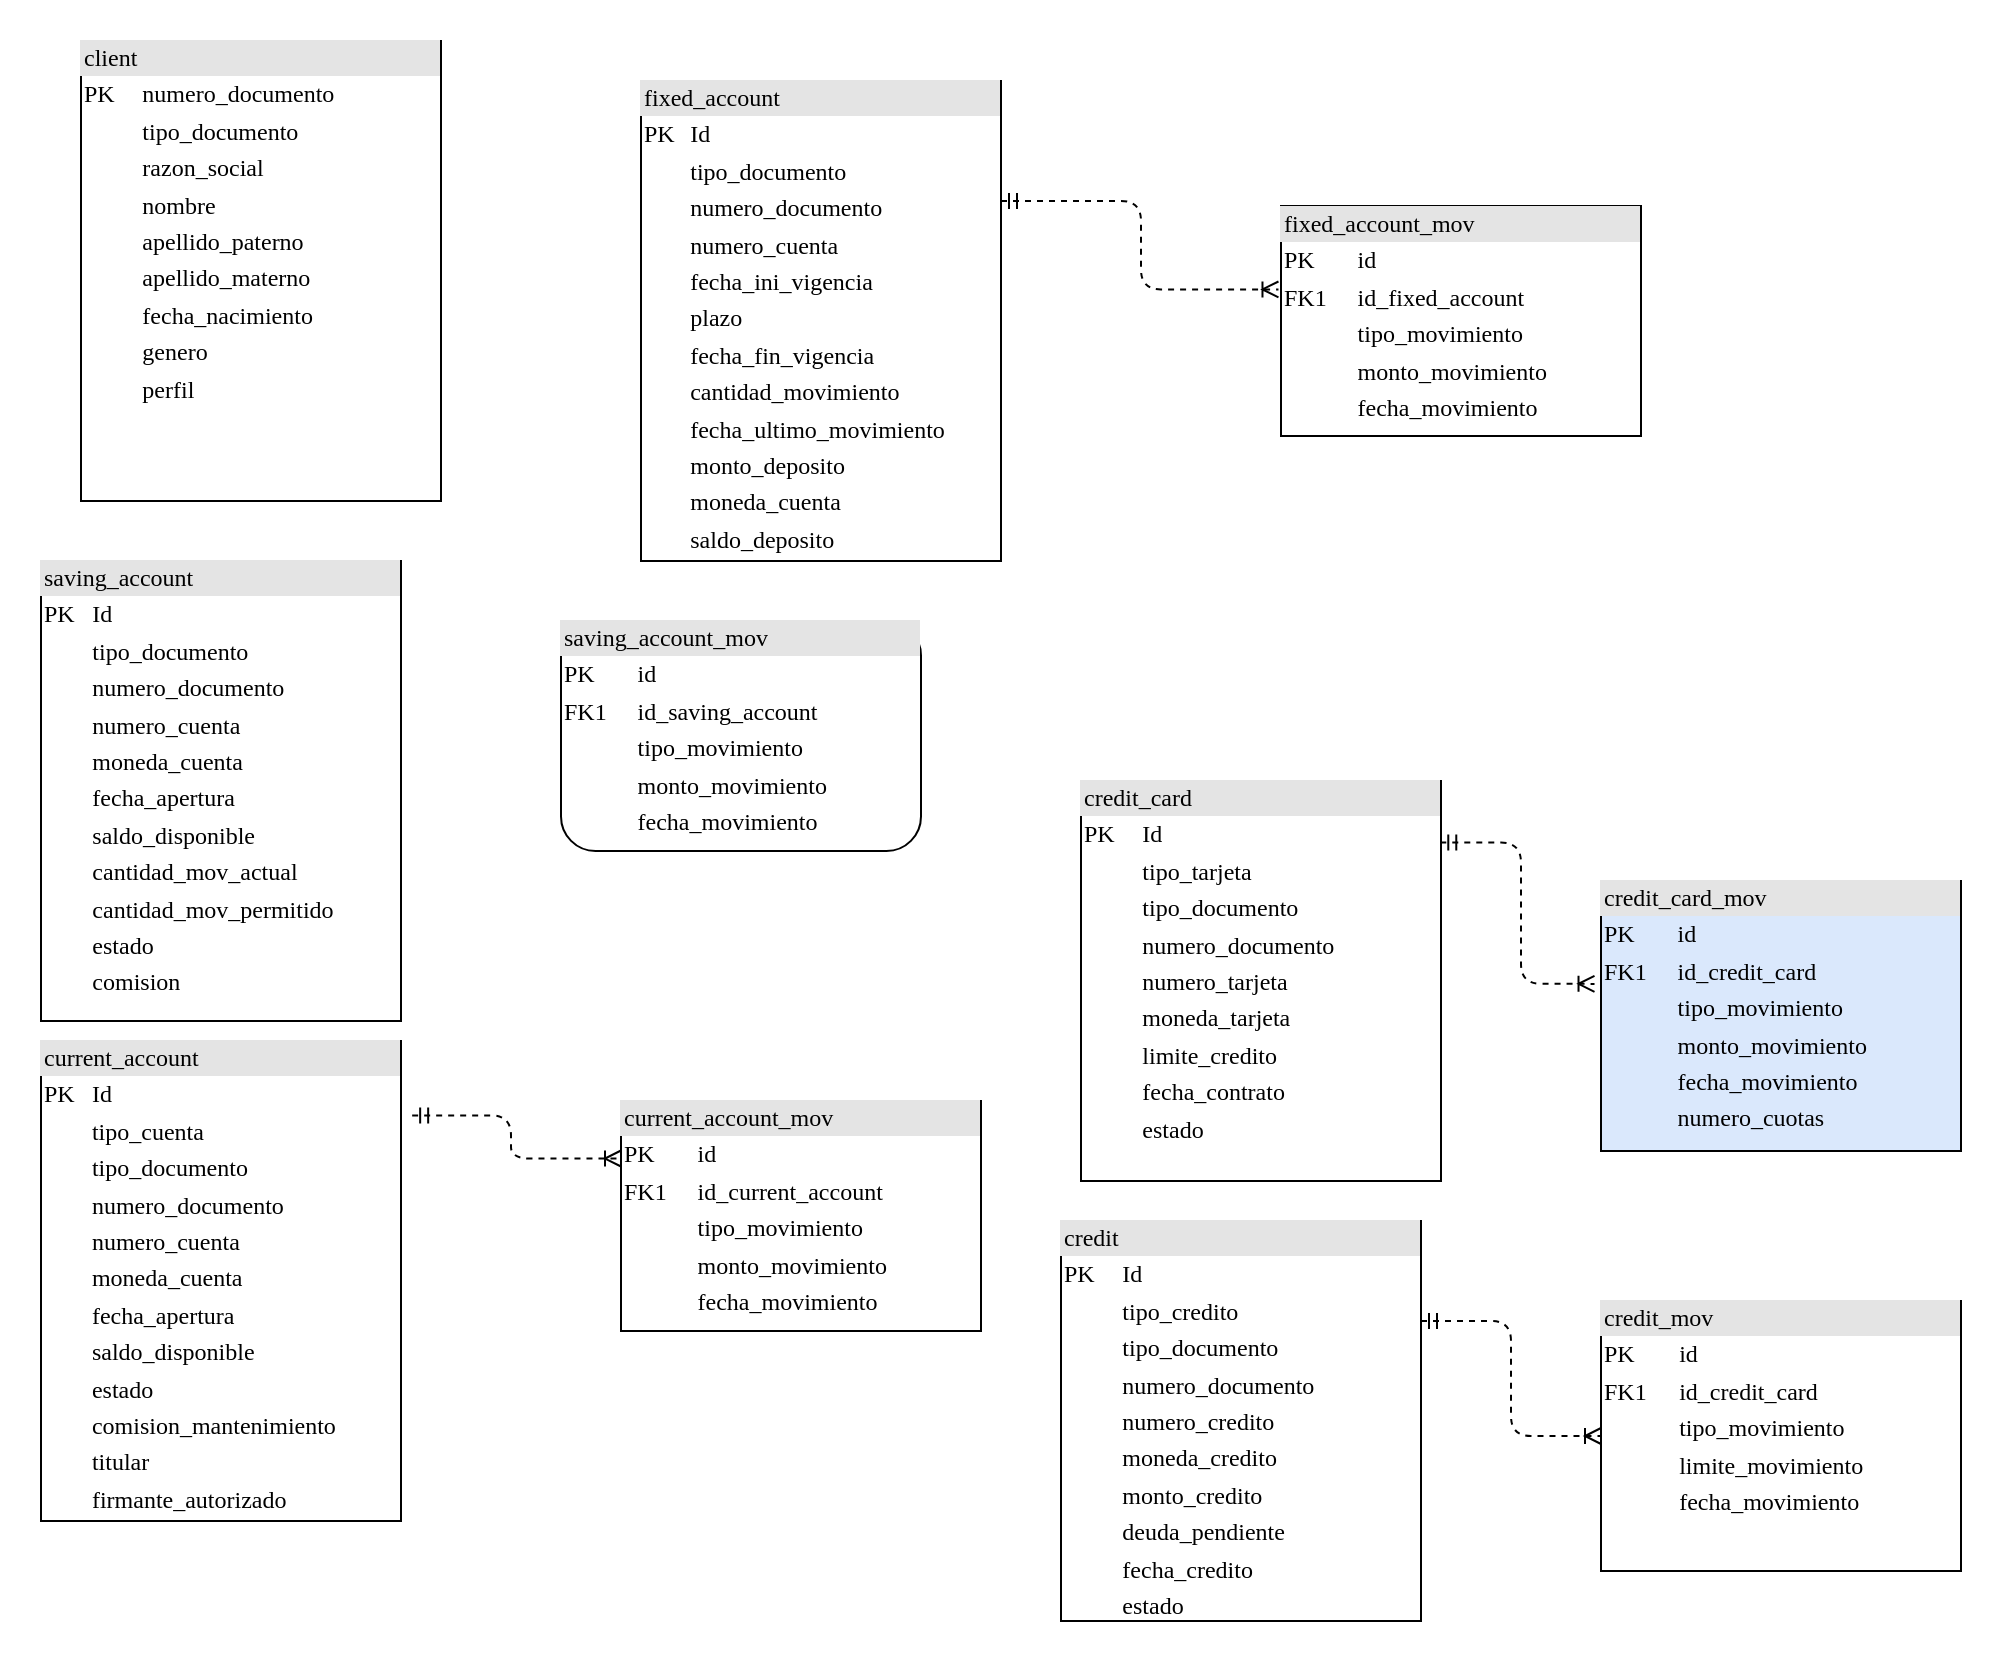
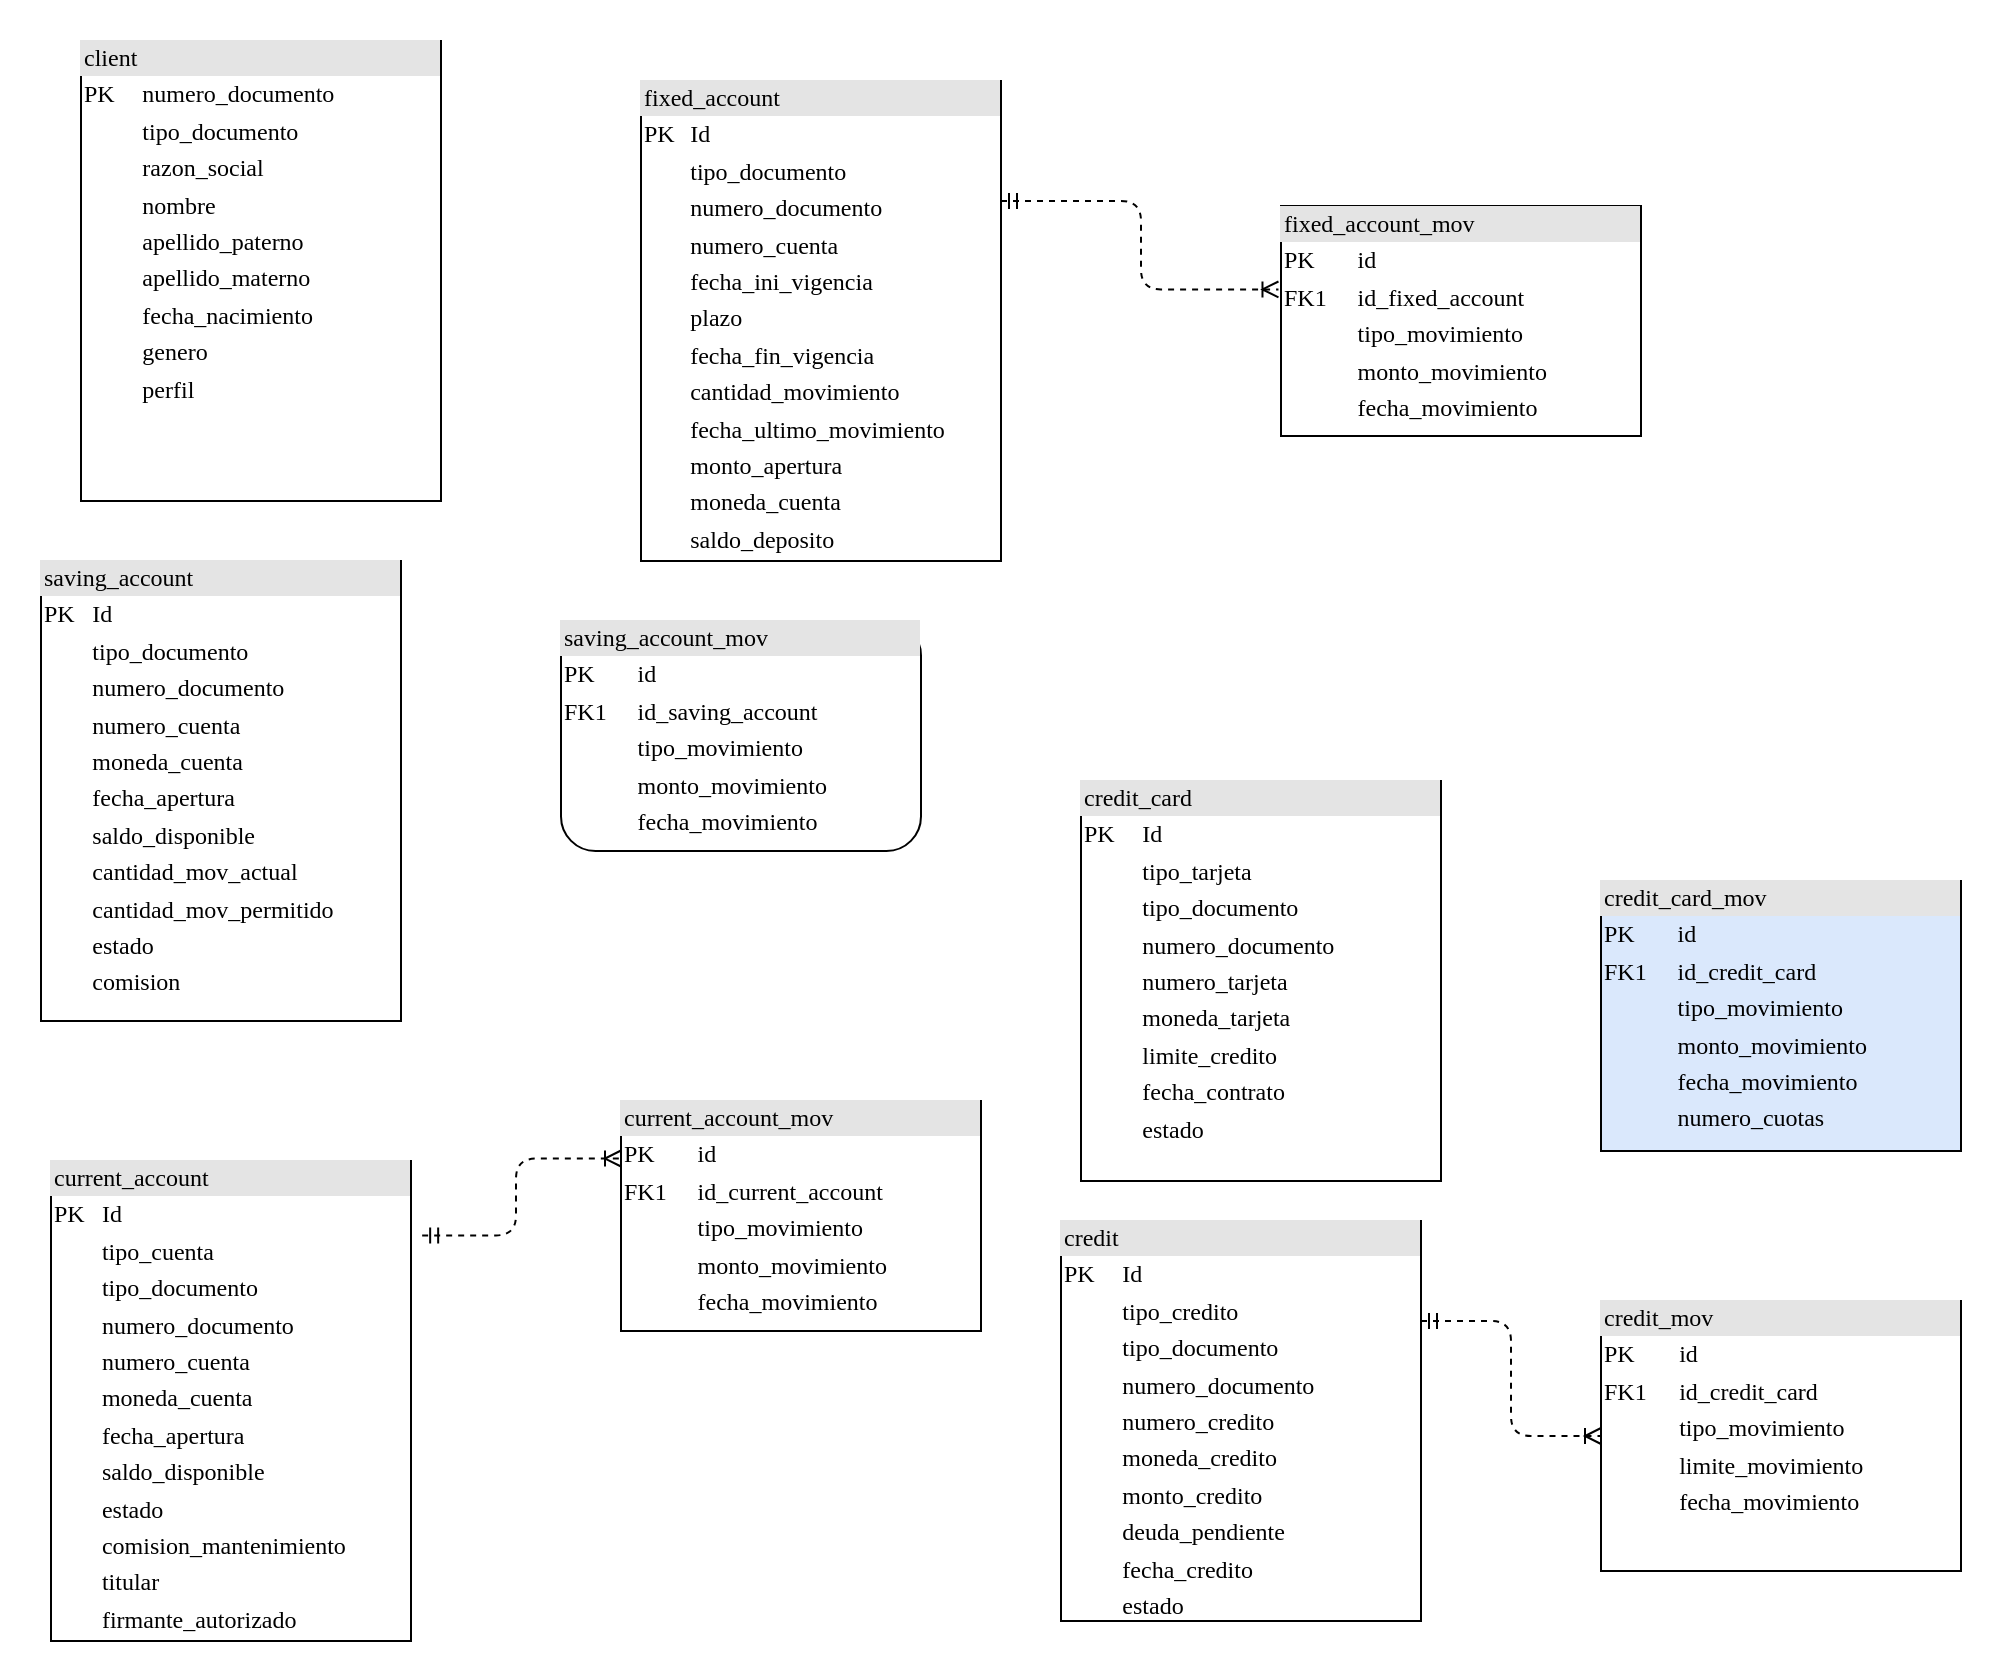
node "fixed_account PK Id tipo_documento numero_documento numero_cuenta fecha_ini_vigencia plazo fecha_fin_vigencia cantidad_movimiento fecha_ultimo_movimiento monto_deposito moneda_cuenta saldo_deposito": label "fixed_account PK Id tipo_documento numero_documento numero_cuenta fecha_ini_vigencia plazo fecha_fin_vigencia cantidad_movimiento fecha_ultimo_movimiento monto_deposito moneda_cuenta saldo_deposito" -> "fixed_account PK Id tipo_documento numero_documento numero_cuenta fecha_ini_vigencia plazo fecha_fin_vigencia cantidad_movimiento fecha_ultimo_movimiento monto_apertura moneda_cuenta saldo_deposito"
edge "credit_card PK Id tipo_tarjeta tipo_documento numero_documento numero_tarjeta moneda_tarjeta limite_credito fecha_contrato estado" -- "credit_card_mov PK id FK1 id_credit_card tipo_movimiento monto_movimiento fecha_movimiento numero_cuotas": removed
node "current_account PK Id tipo_cuenta tipo_documento numero_documento numero_cuenta moneda_cuenta fecha_apertura saldo_disponible estado comision_mantenimiento titular firmante_autorizado": moved (221, 1281) -> (231, 1401)
